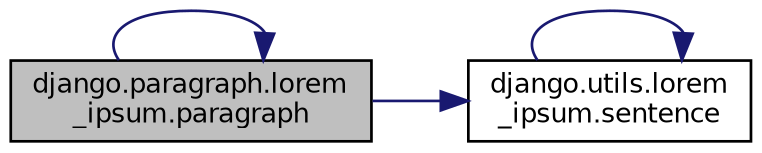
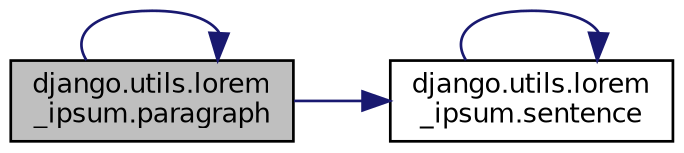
node "django.paragraph.lorem _ipsum.paragraph": label "django.paragraph.lorem _ipsum.paragraph" -> "django.utils.lorem _ipsum.paragraph"
